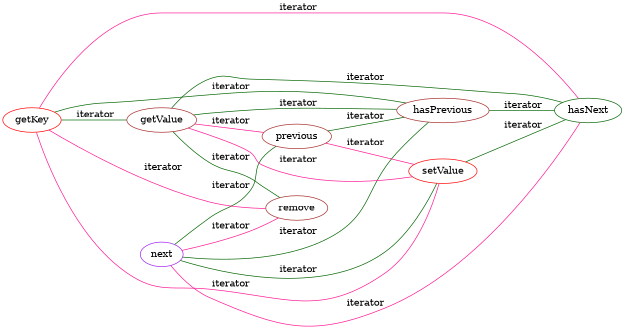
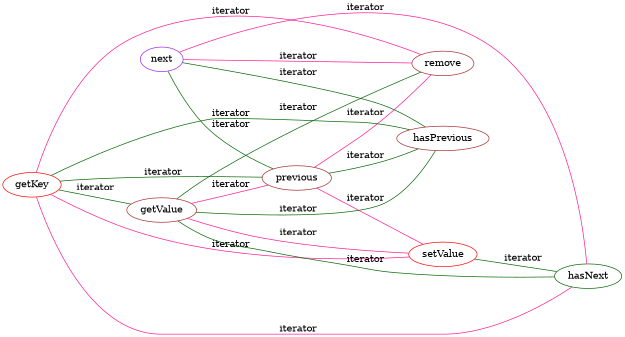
edge "hasPrevious" -- "hasNext": removed, label "iterator"
edge "remove" -- "previous": added, label "iterator"
edge "previous" -- "getKey": added, label "iterator"
edge "setValue" -- "next": removed, label "iterator"
